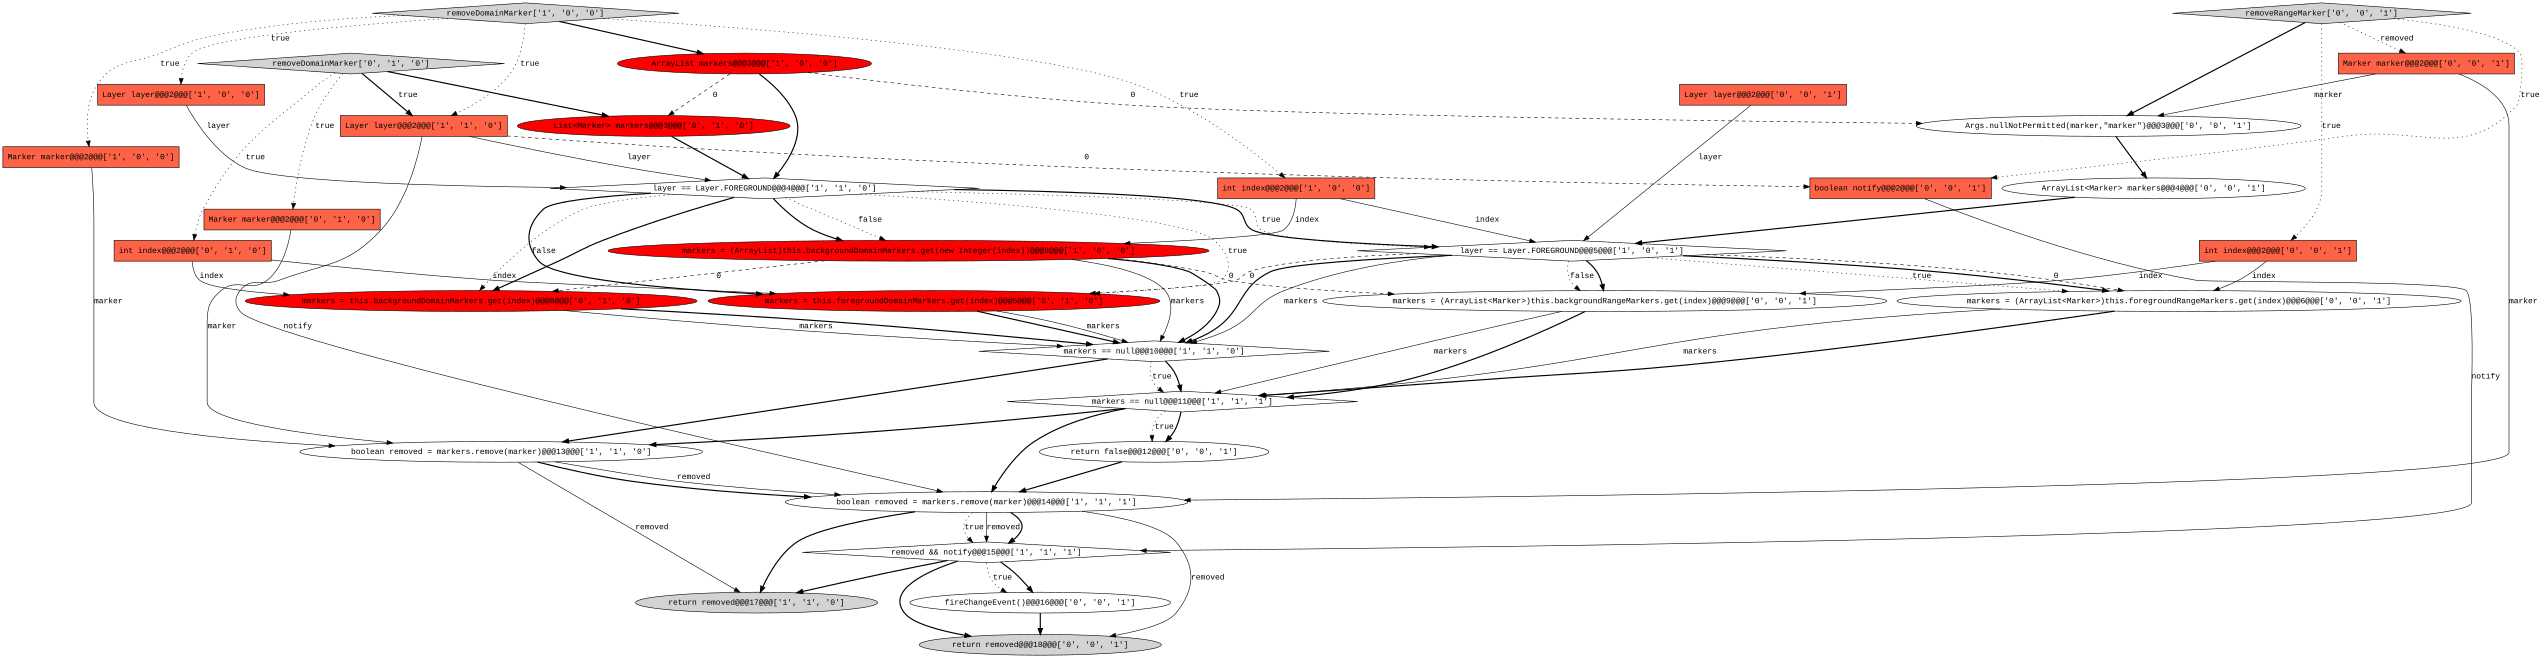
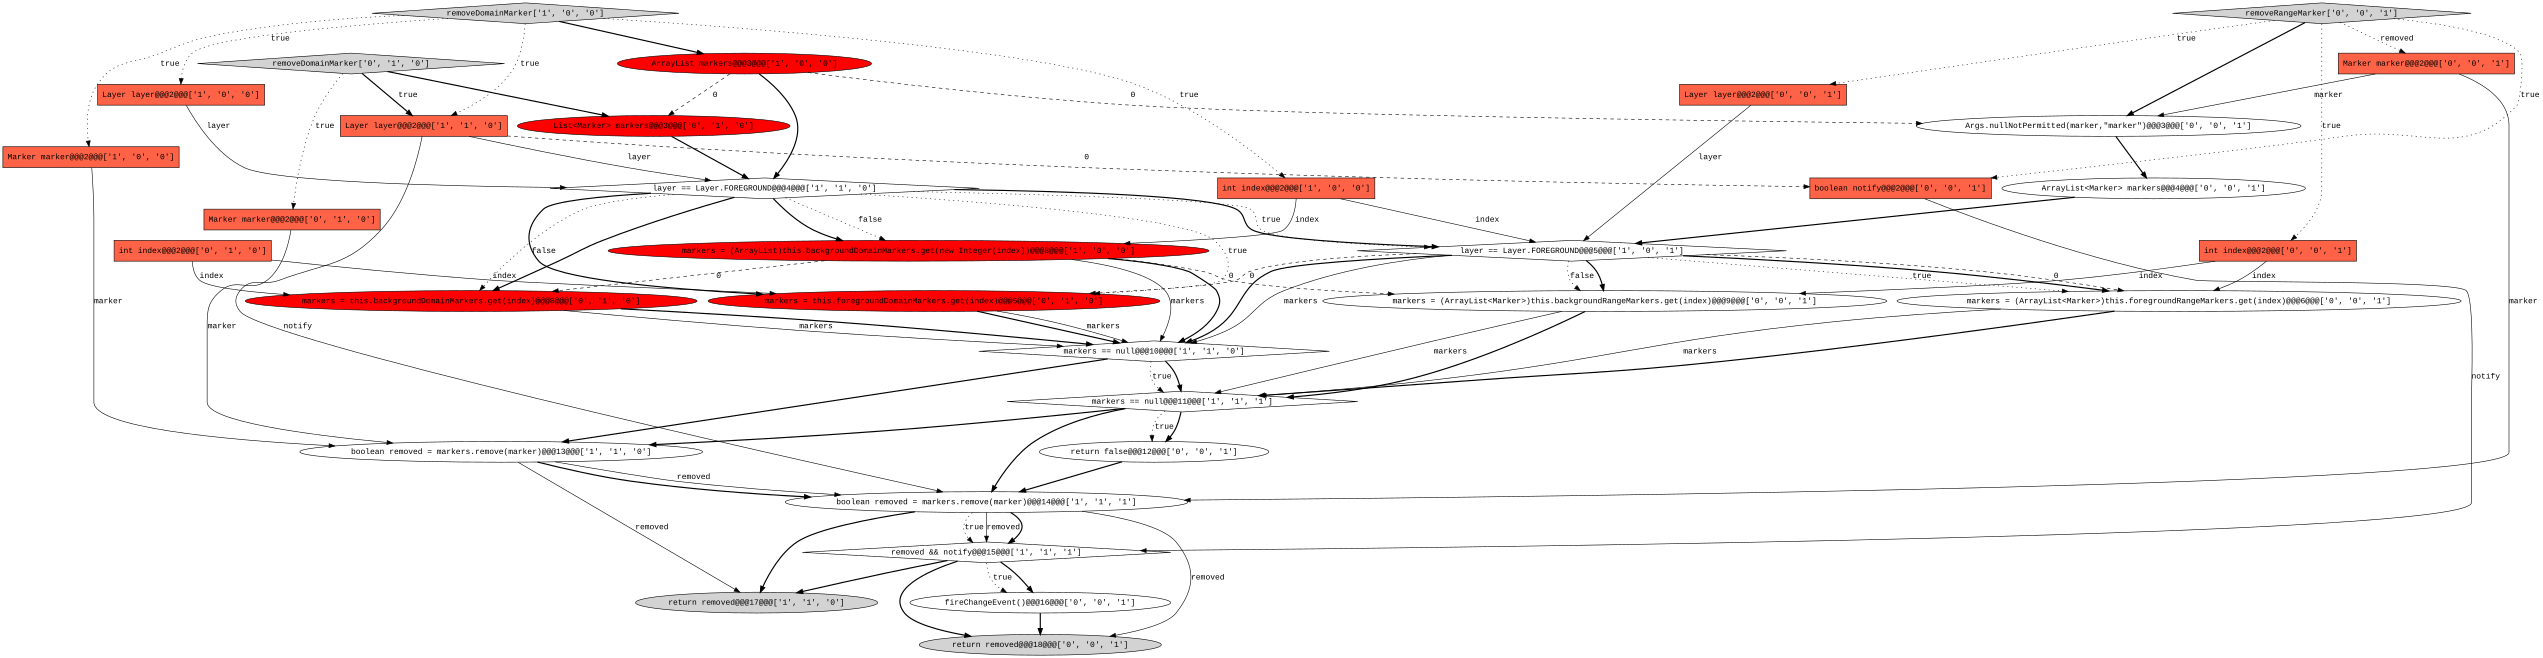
edge "removeRangeMarker['0', '0', '1']" -> "Layer layer@@@2@@@['0', '0', '1']": added, label "true"
edge "removeDomainMarker['0', '1', '0']" -> "int index@@@2@@@['0', '1', '0']": removed, label "true"
